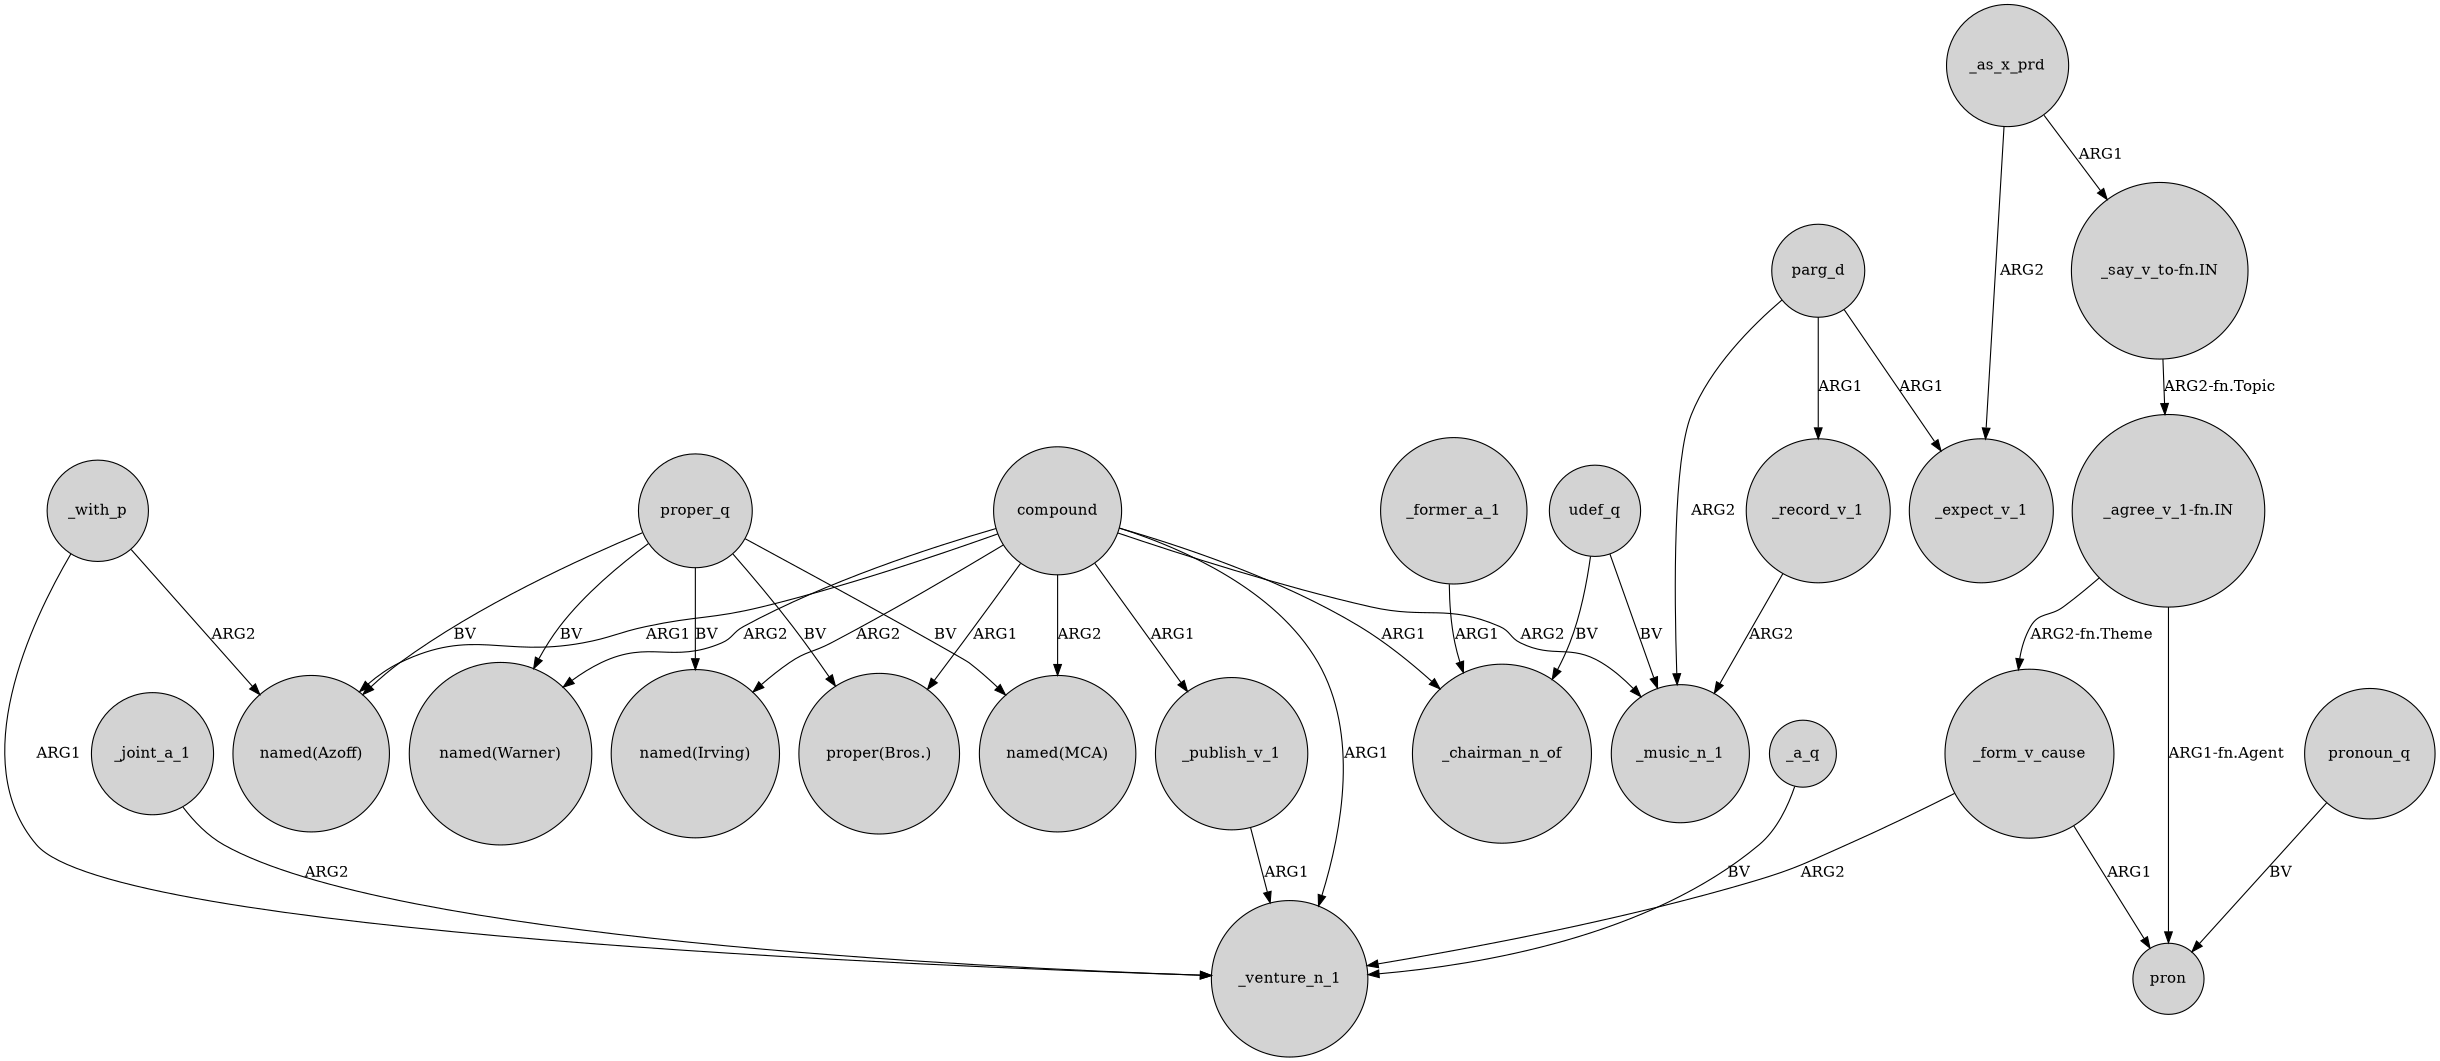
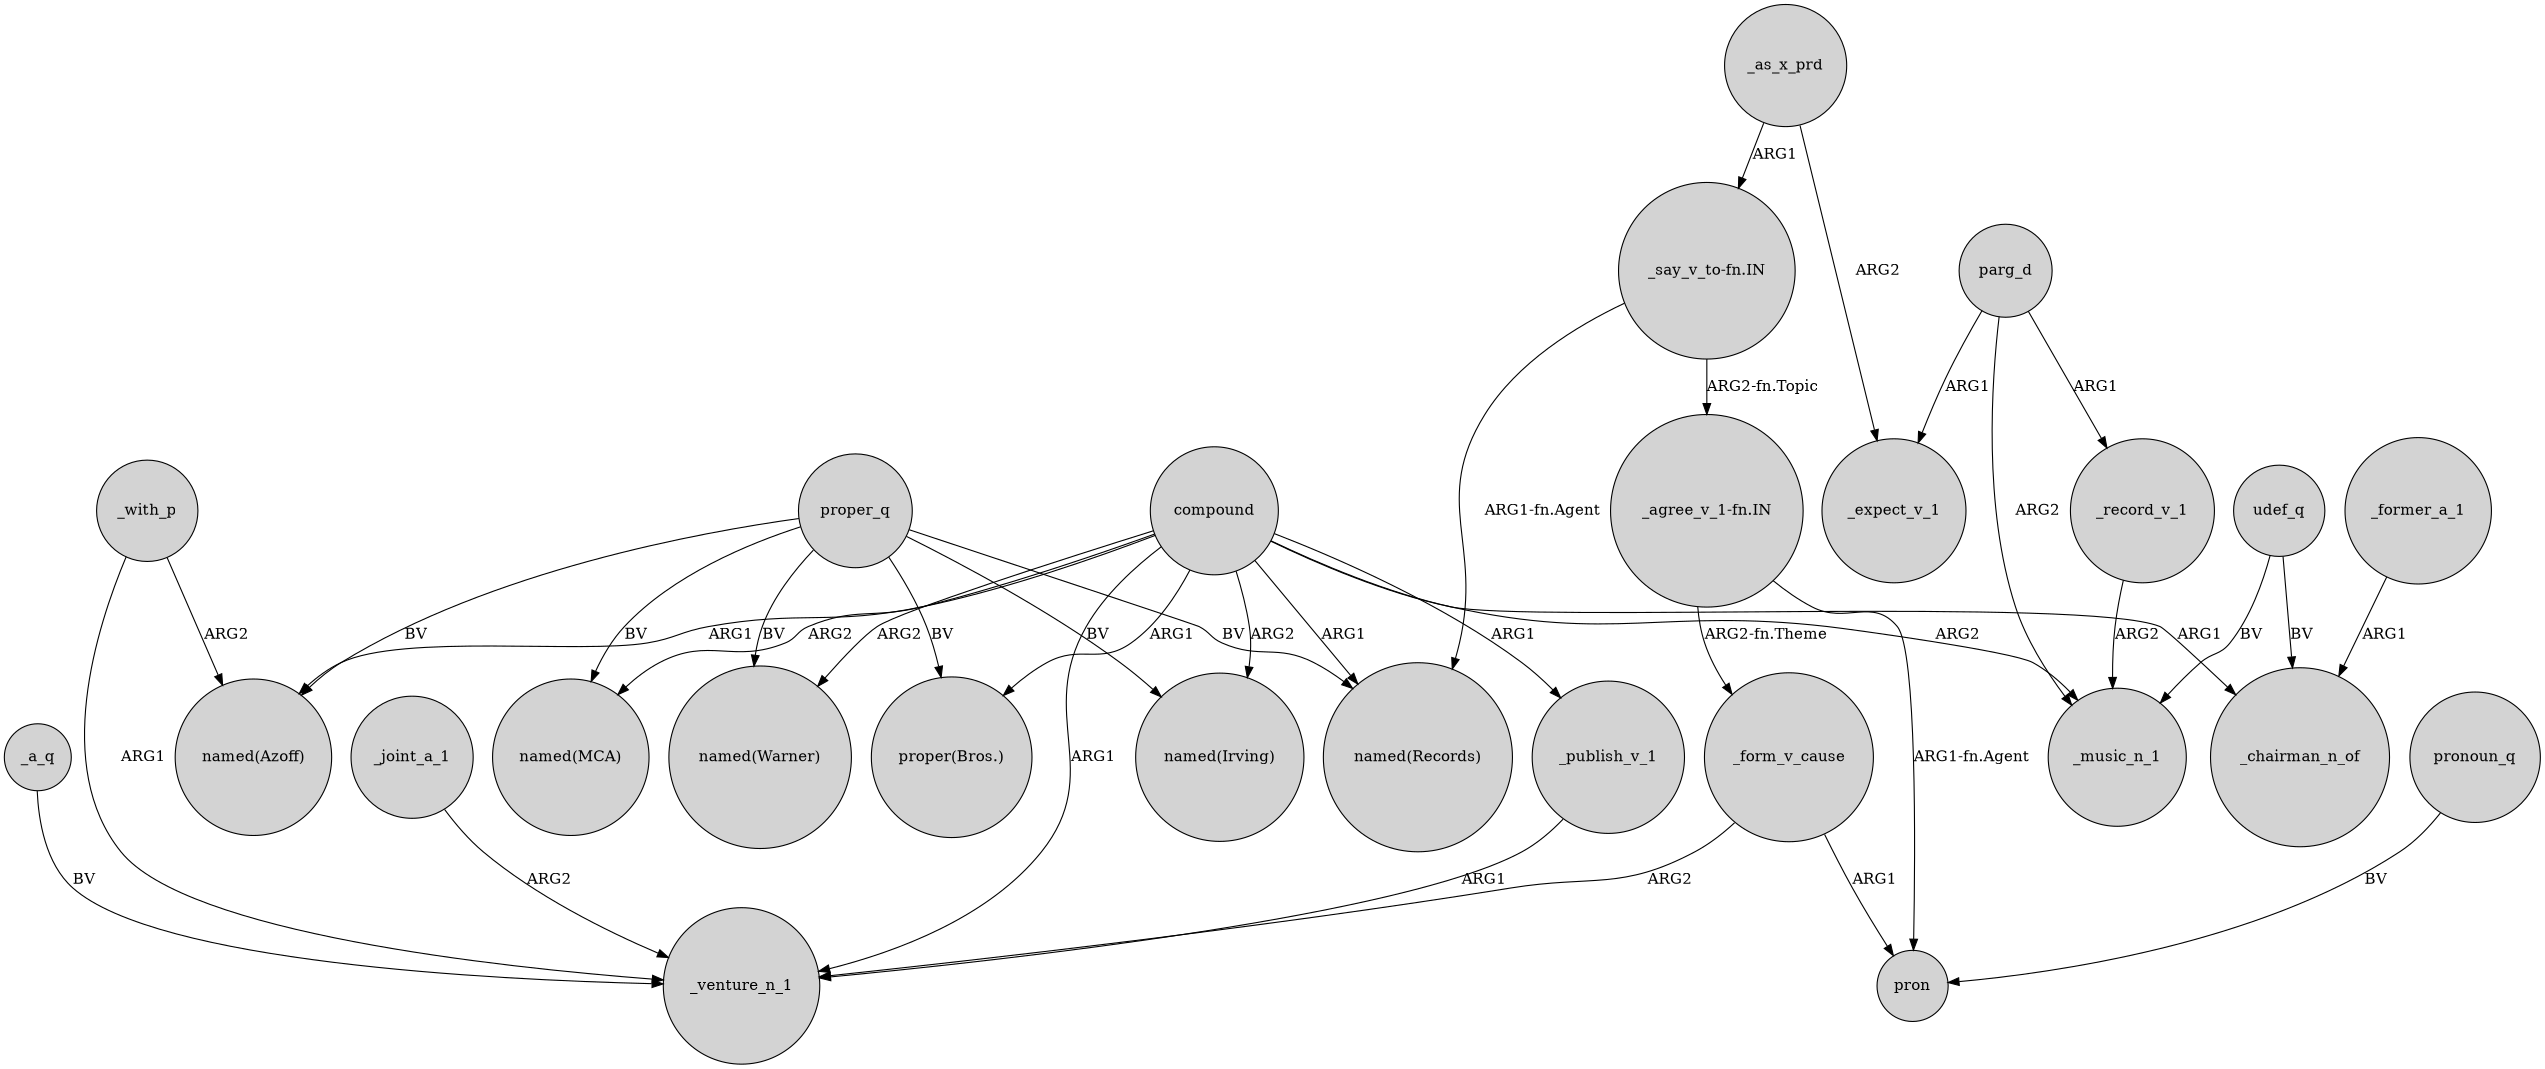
node "named(Records)": added
